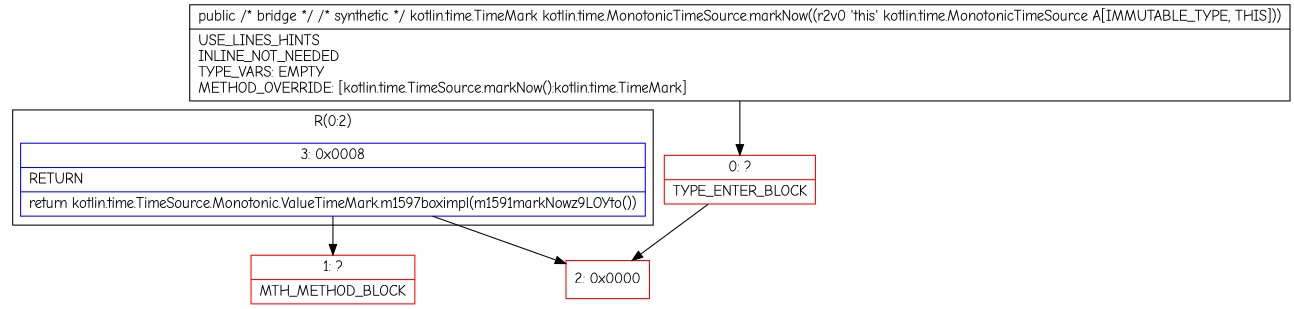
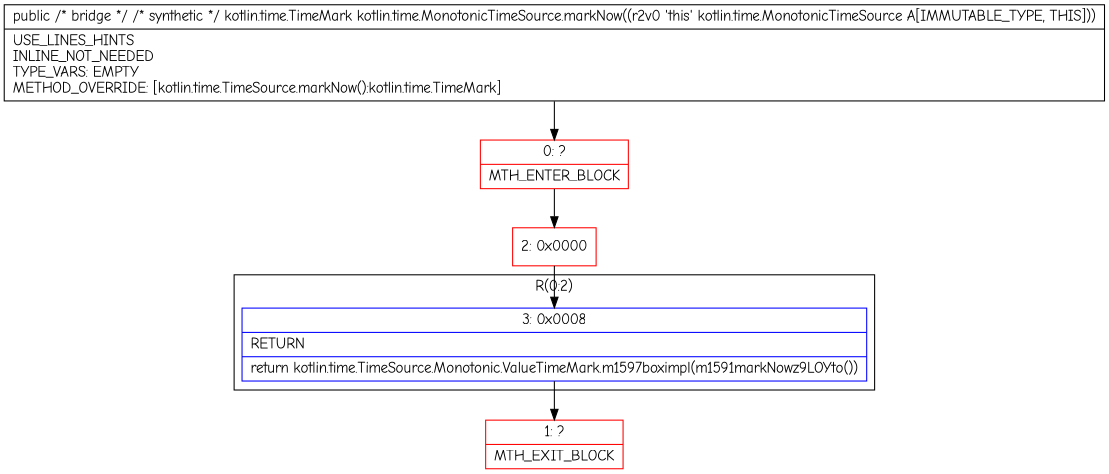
node "0: ?": text "TYPE_ENTER_BLOCK" -> "MTH_ENTER_BLOCK"
edge "3: 0x0008" -> "2: 0x0000": reversed
node "1: ?": text "MTH_METHOD_BLOCK" -> "MTH_EXIT_BLOCK"
